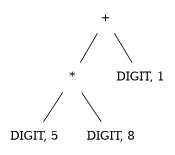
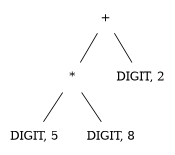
node "DIGIT, 1": label "DIGIT, 1" -> "DIGIT, 2"
